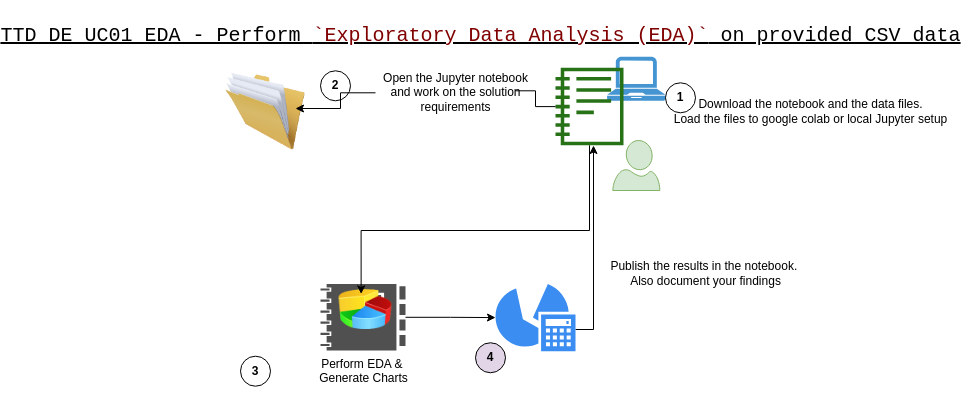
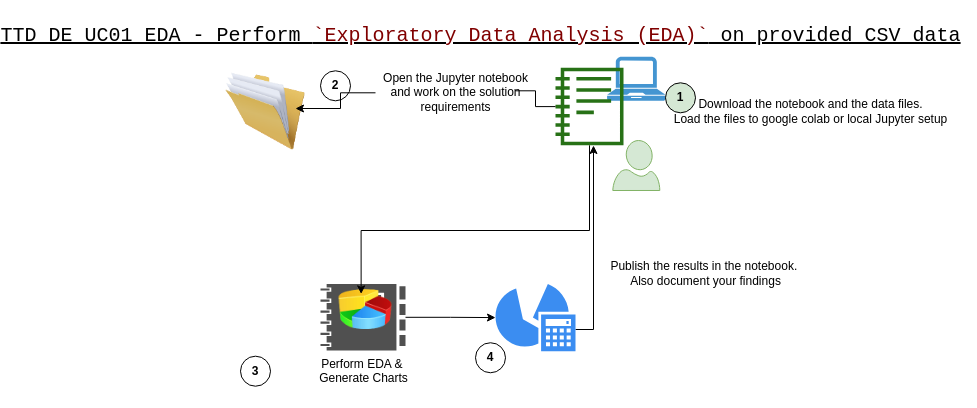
node "1": fillcolor #ffffff -> #d5e8d4
node "4": fillcolor #e1d5e7 -> #ffffff
